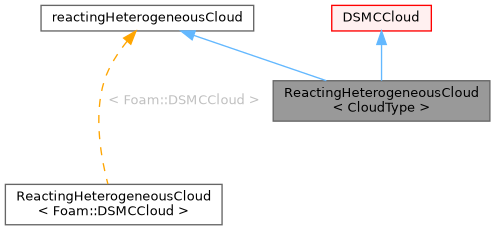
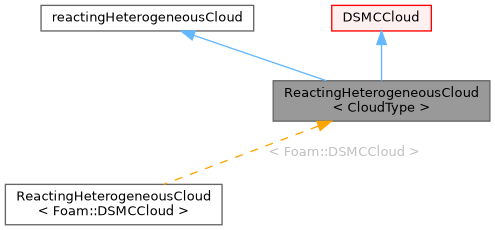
edge "ReactingHeterogeneousCloud < Foam::DSMCCloud >" -> "reactingHeterogeneousCloud": now "ReactingHeterogeneousCloud < Foam::DSMCCloud >" -> "ReactingHeterogeneousCloud < CloudType >"
